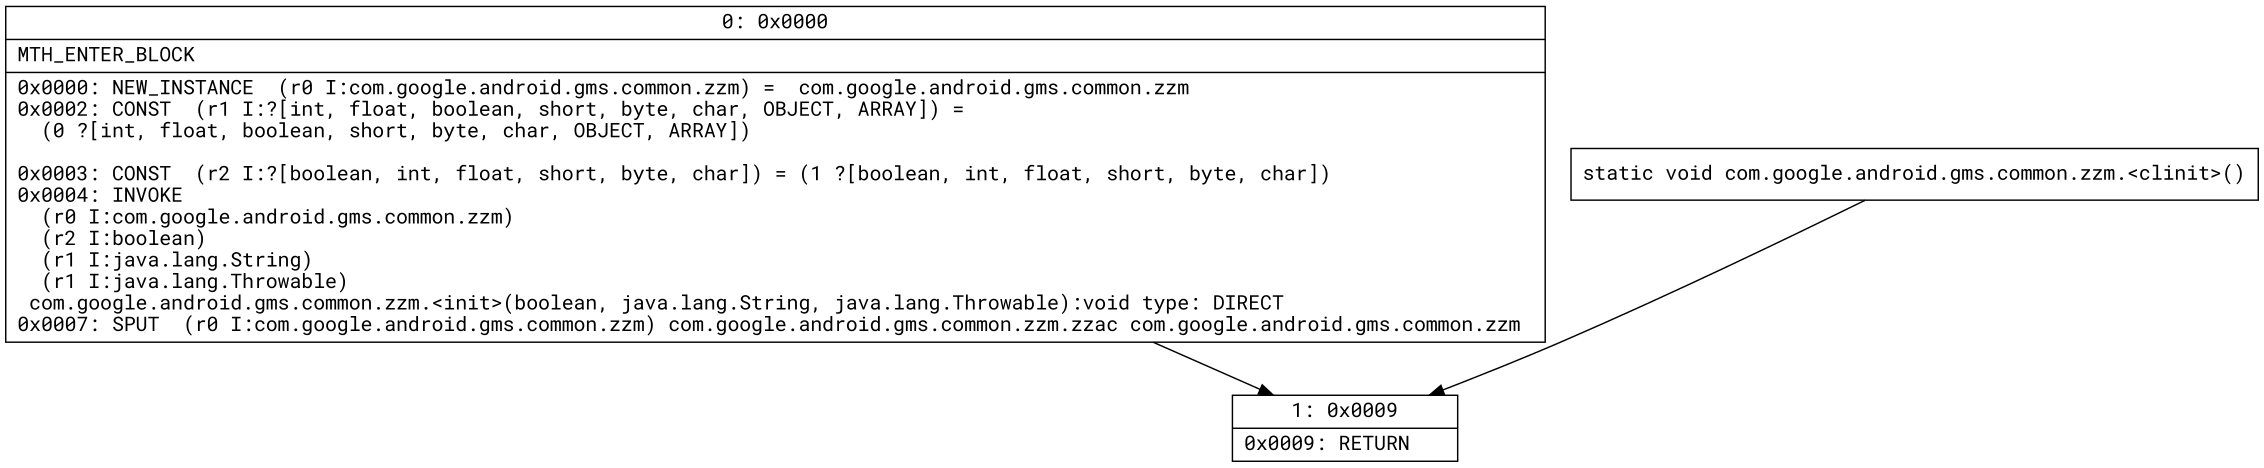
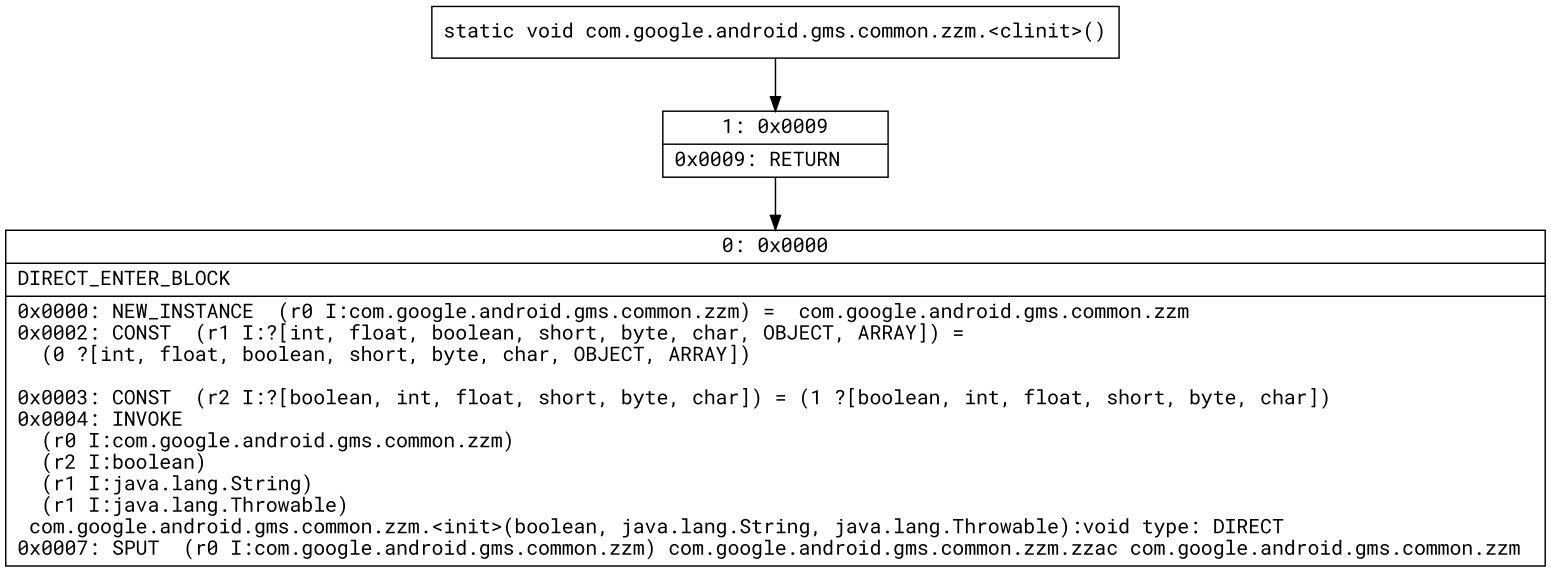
node "0: 0x0000": text "MTH_ENTER_BLOCK" -> "DIRECT_ENTER_BLOCK"
edge "0: 0x0000" -> "1: 0x0009": reversed
